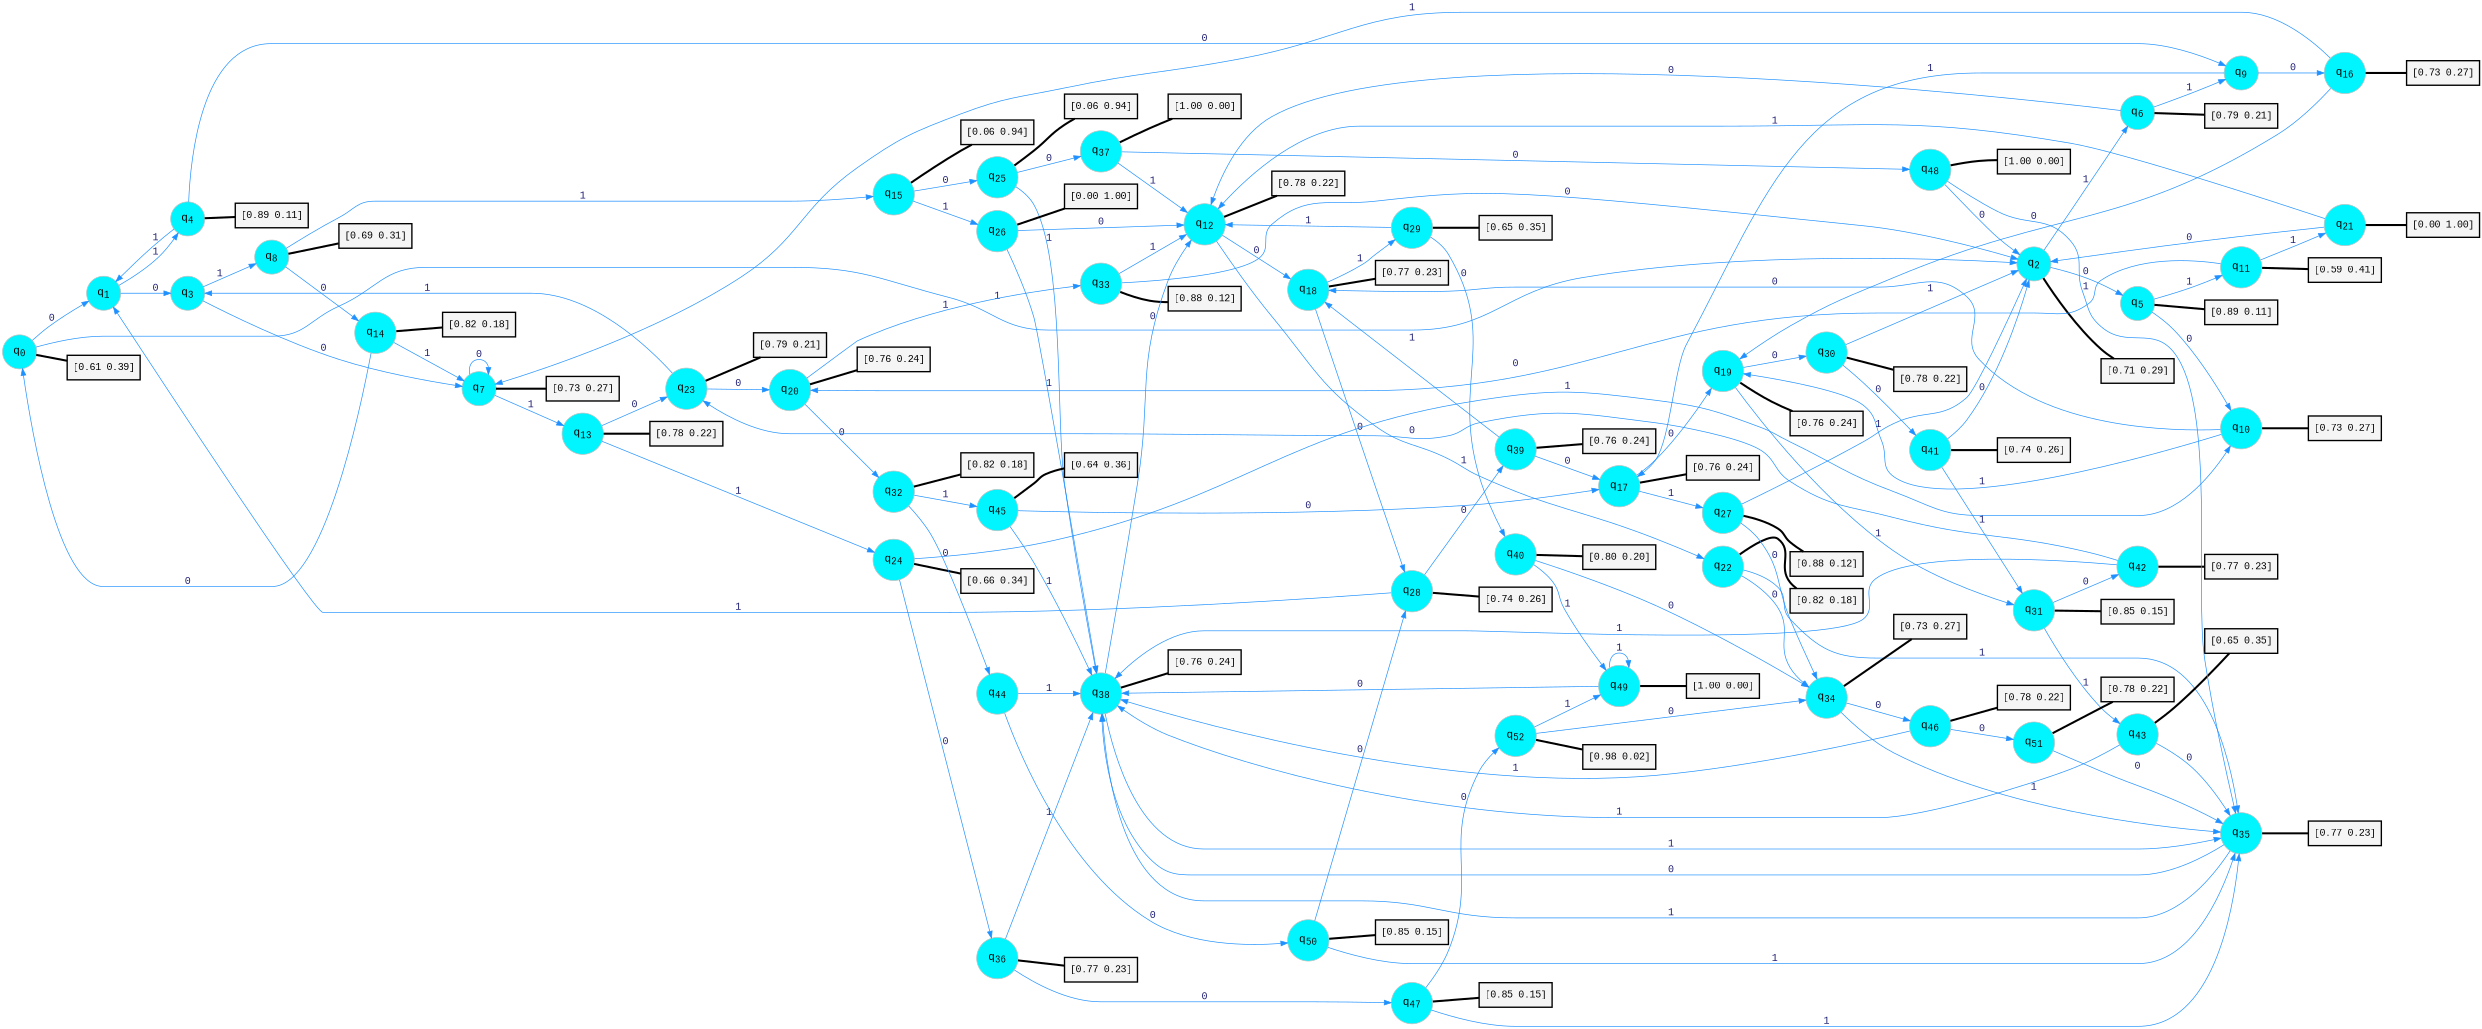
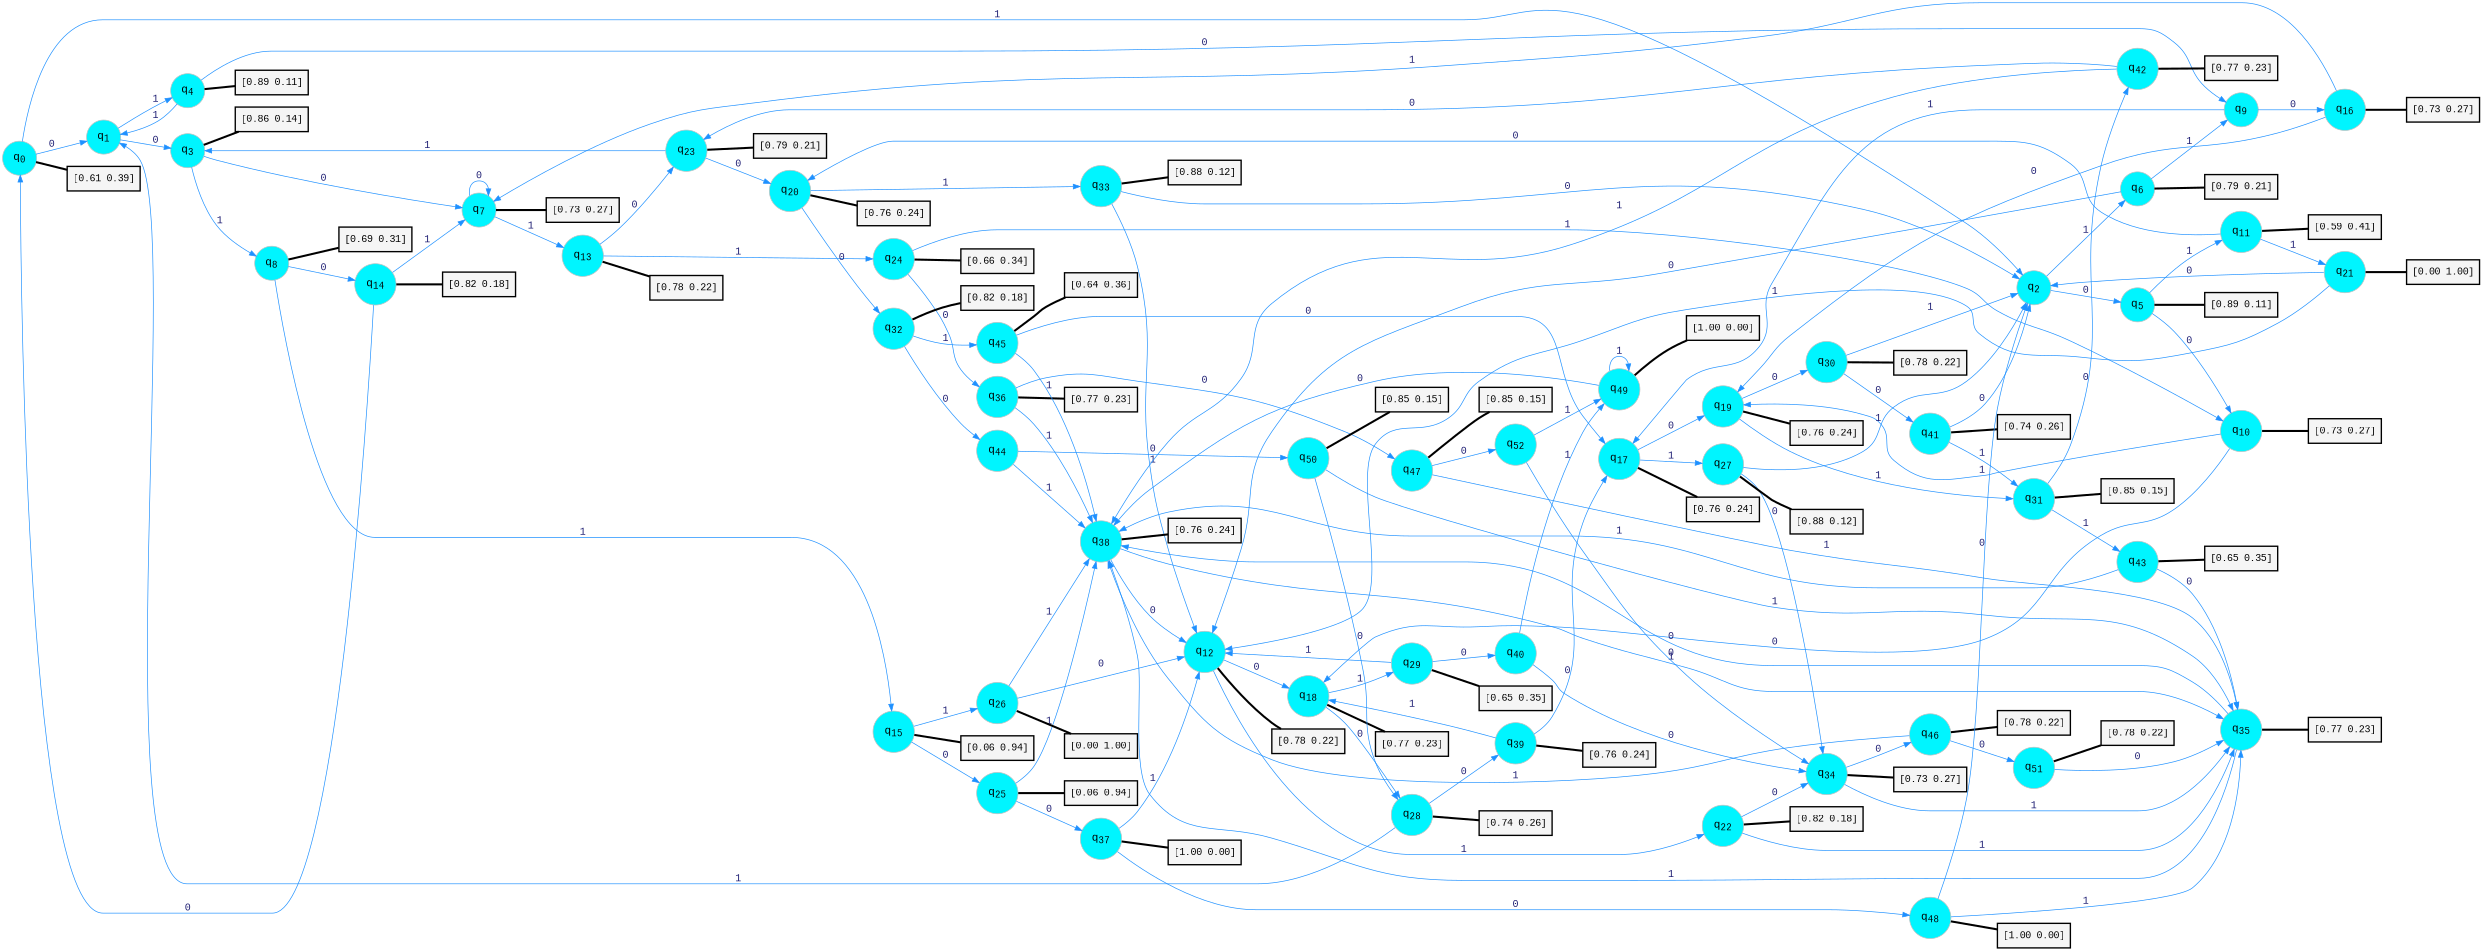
node "[0.86 0.14]": added
node "[0.71 0.29]": removed
node "[0.80 0.20]": removed
node "[0.98 0.02]": removed
